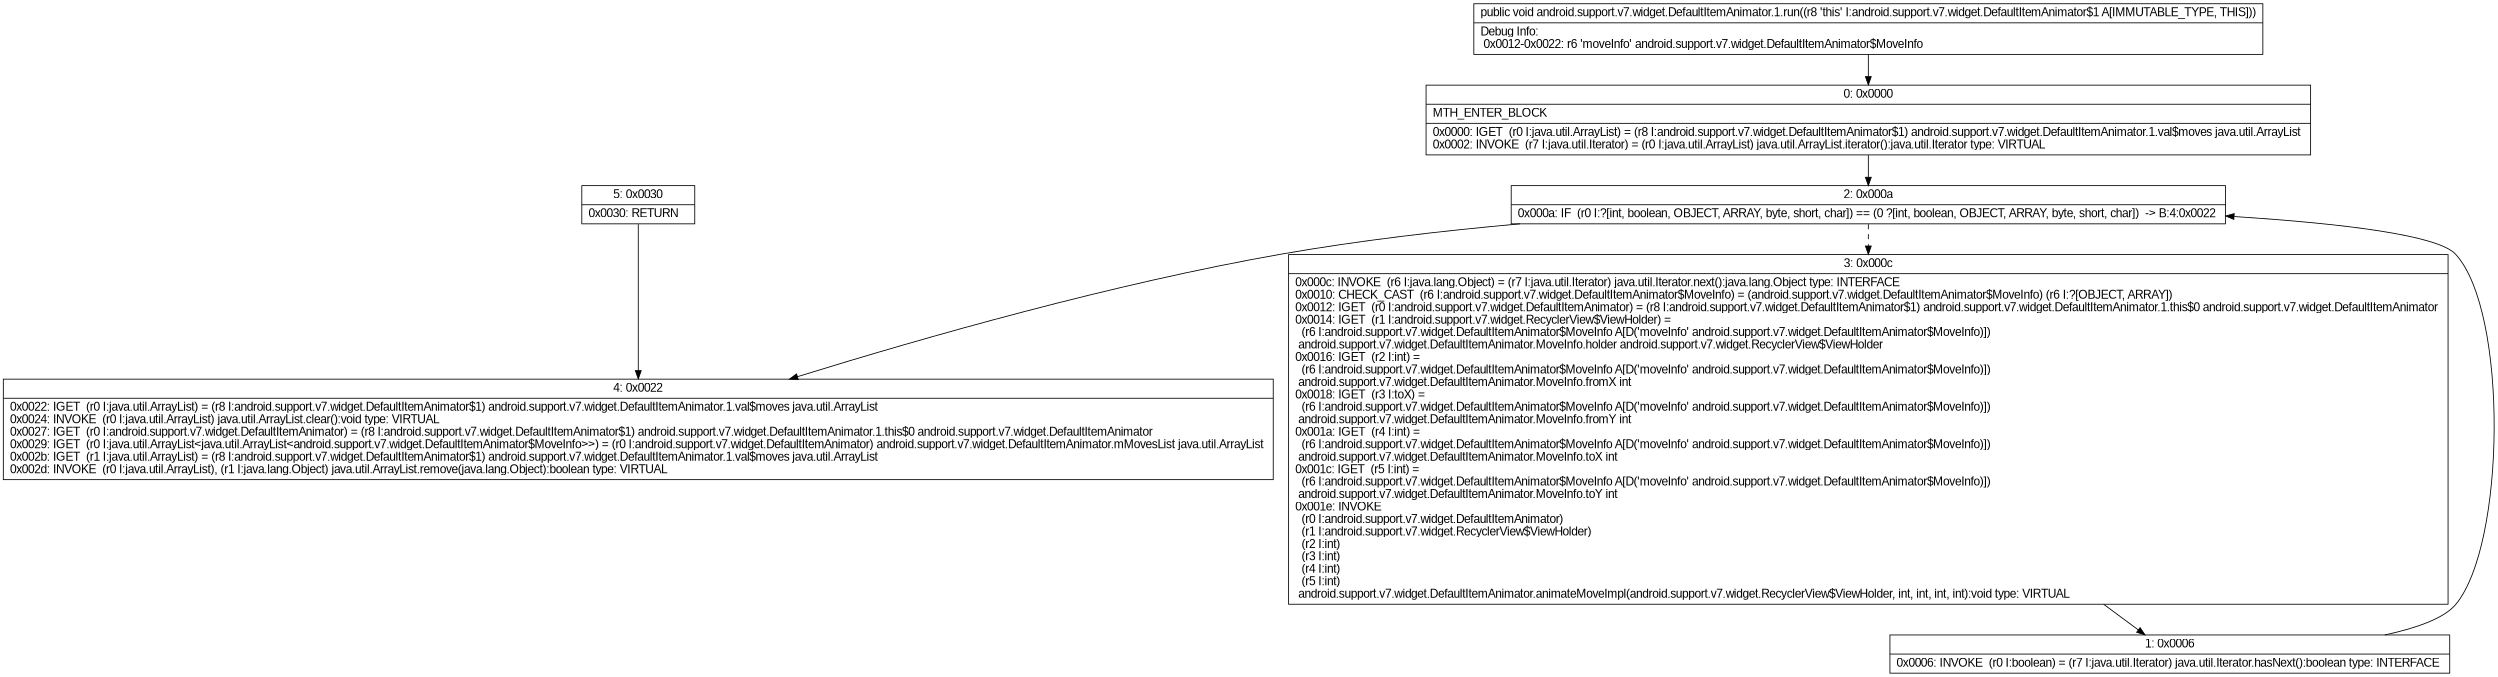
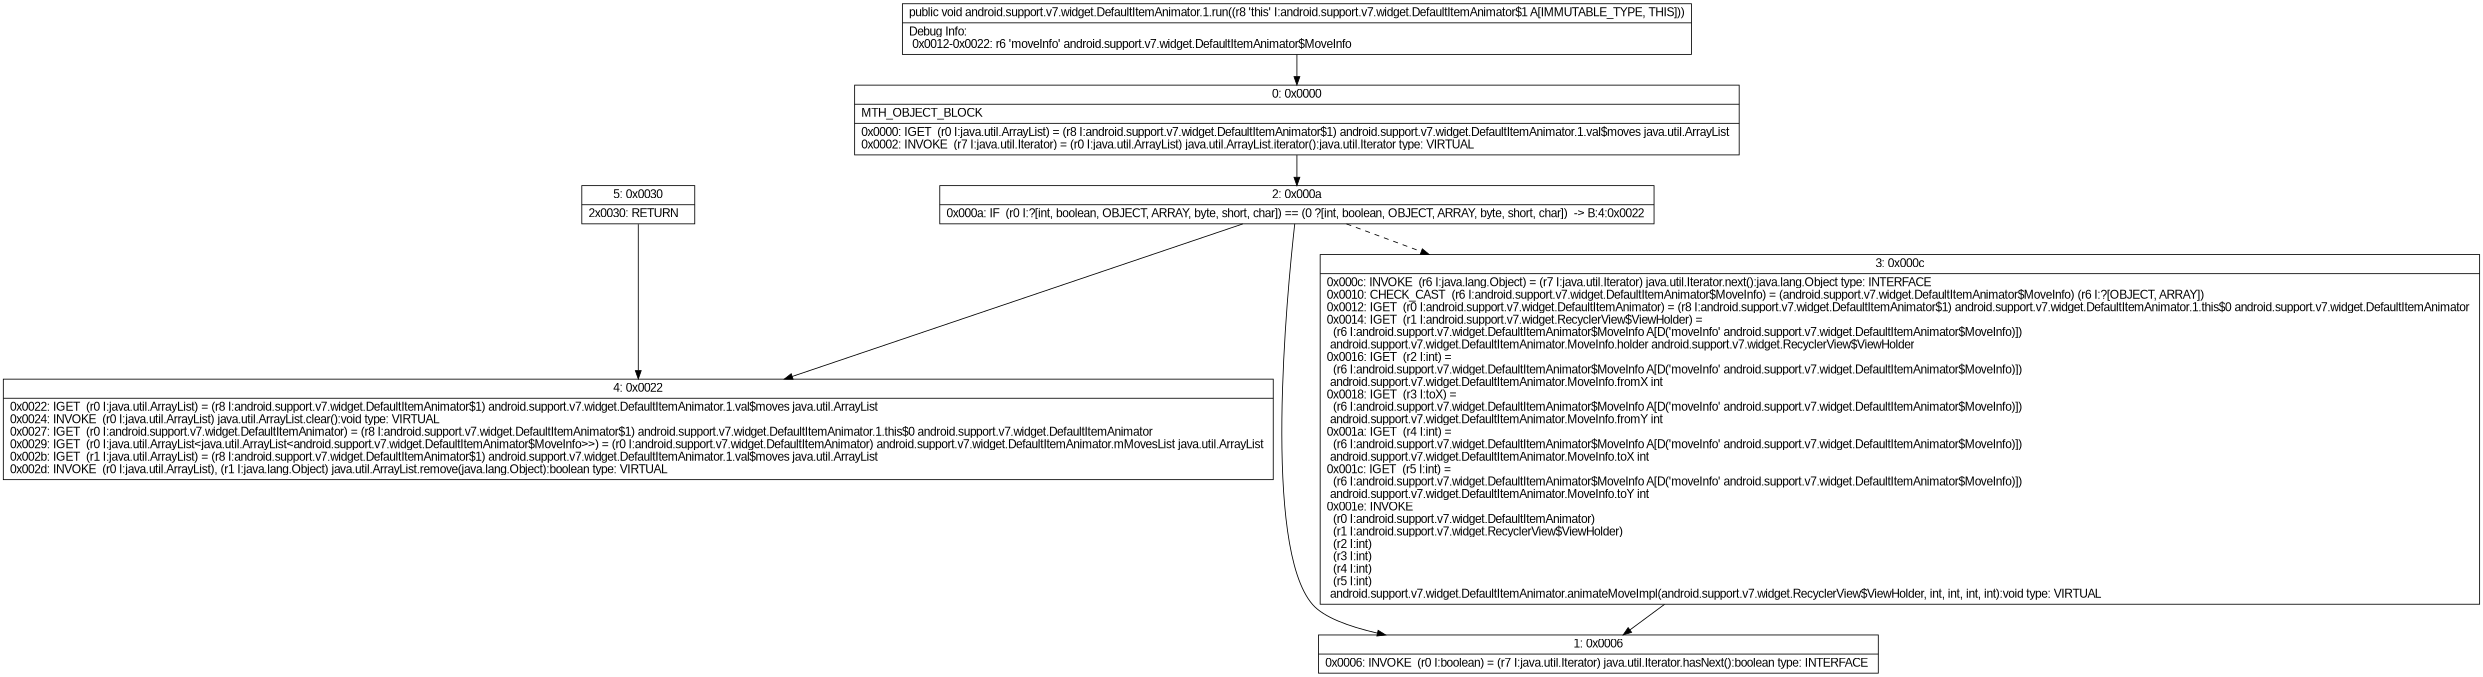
node "0: 0x0000": text "MTH_ENTER_BLOCK" -> "MTH_OBJECT_BLOCK"
node "5: 0x0030": text "0x0030: RETURN" -> "2x0030: RETURN"
edge "1: 0x0006" -> "2: 0x000a": reversed
